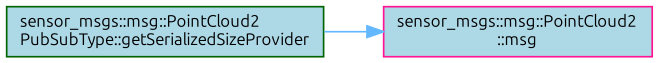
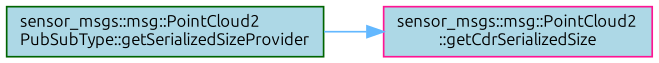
node "sensor_msgs::msg::PointCloud2 ::msg": label "sensor_msgs::msg::PointCloud2 ::msg" -> "sensor_msgs::msg::PointCloud2 ::getCdrSerializedSize"
